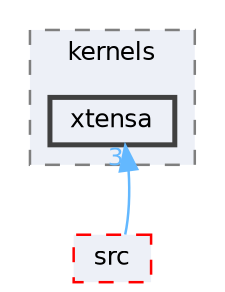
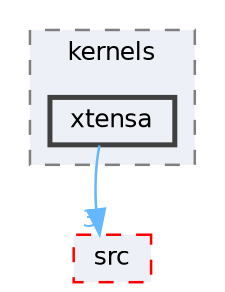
edge "src" -> "xtensa": reversed
